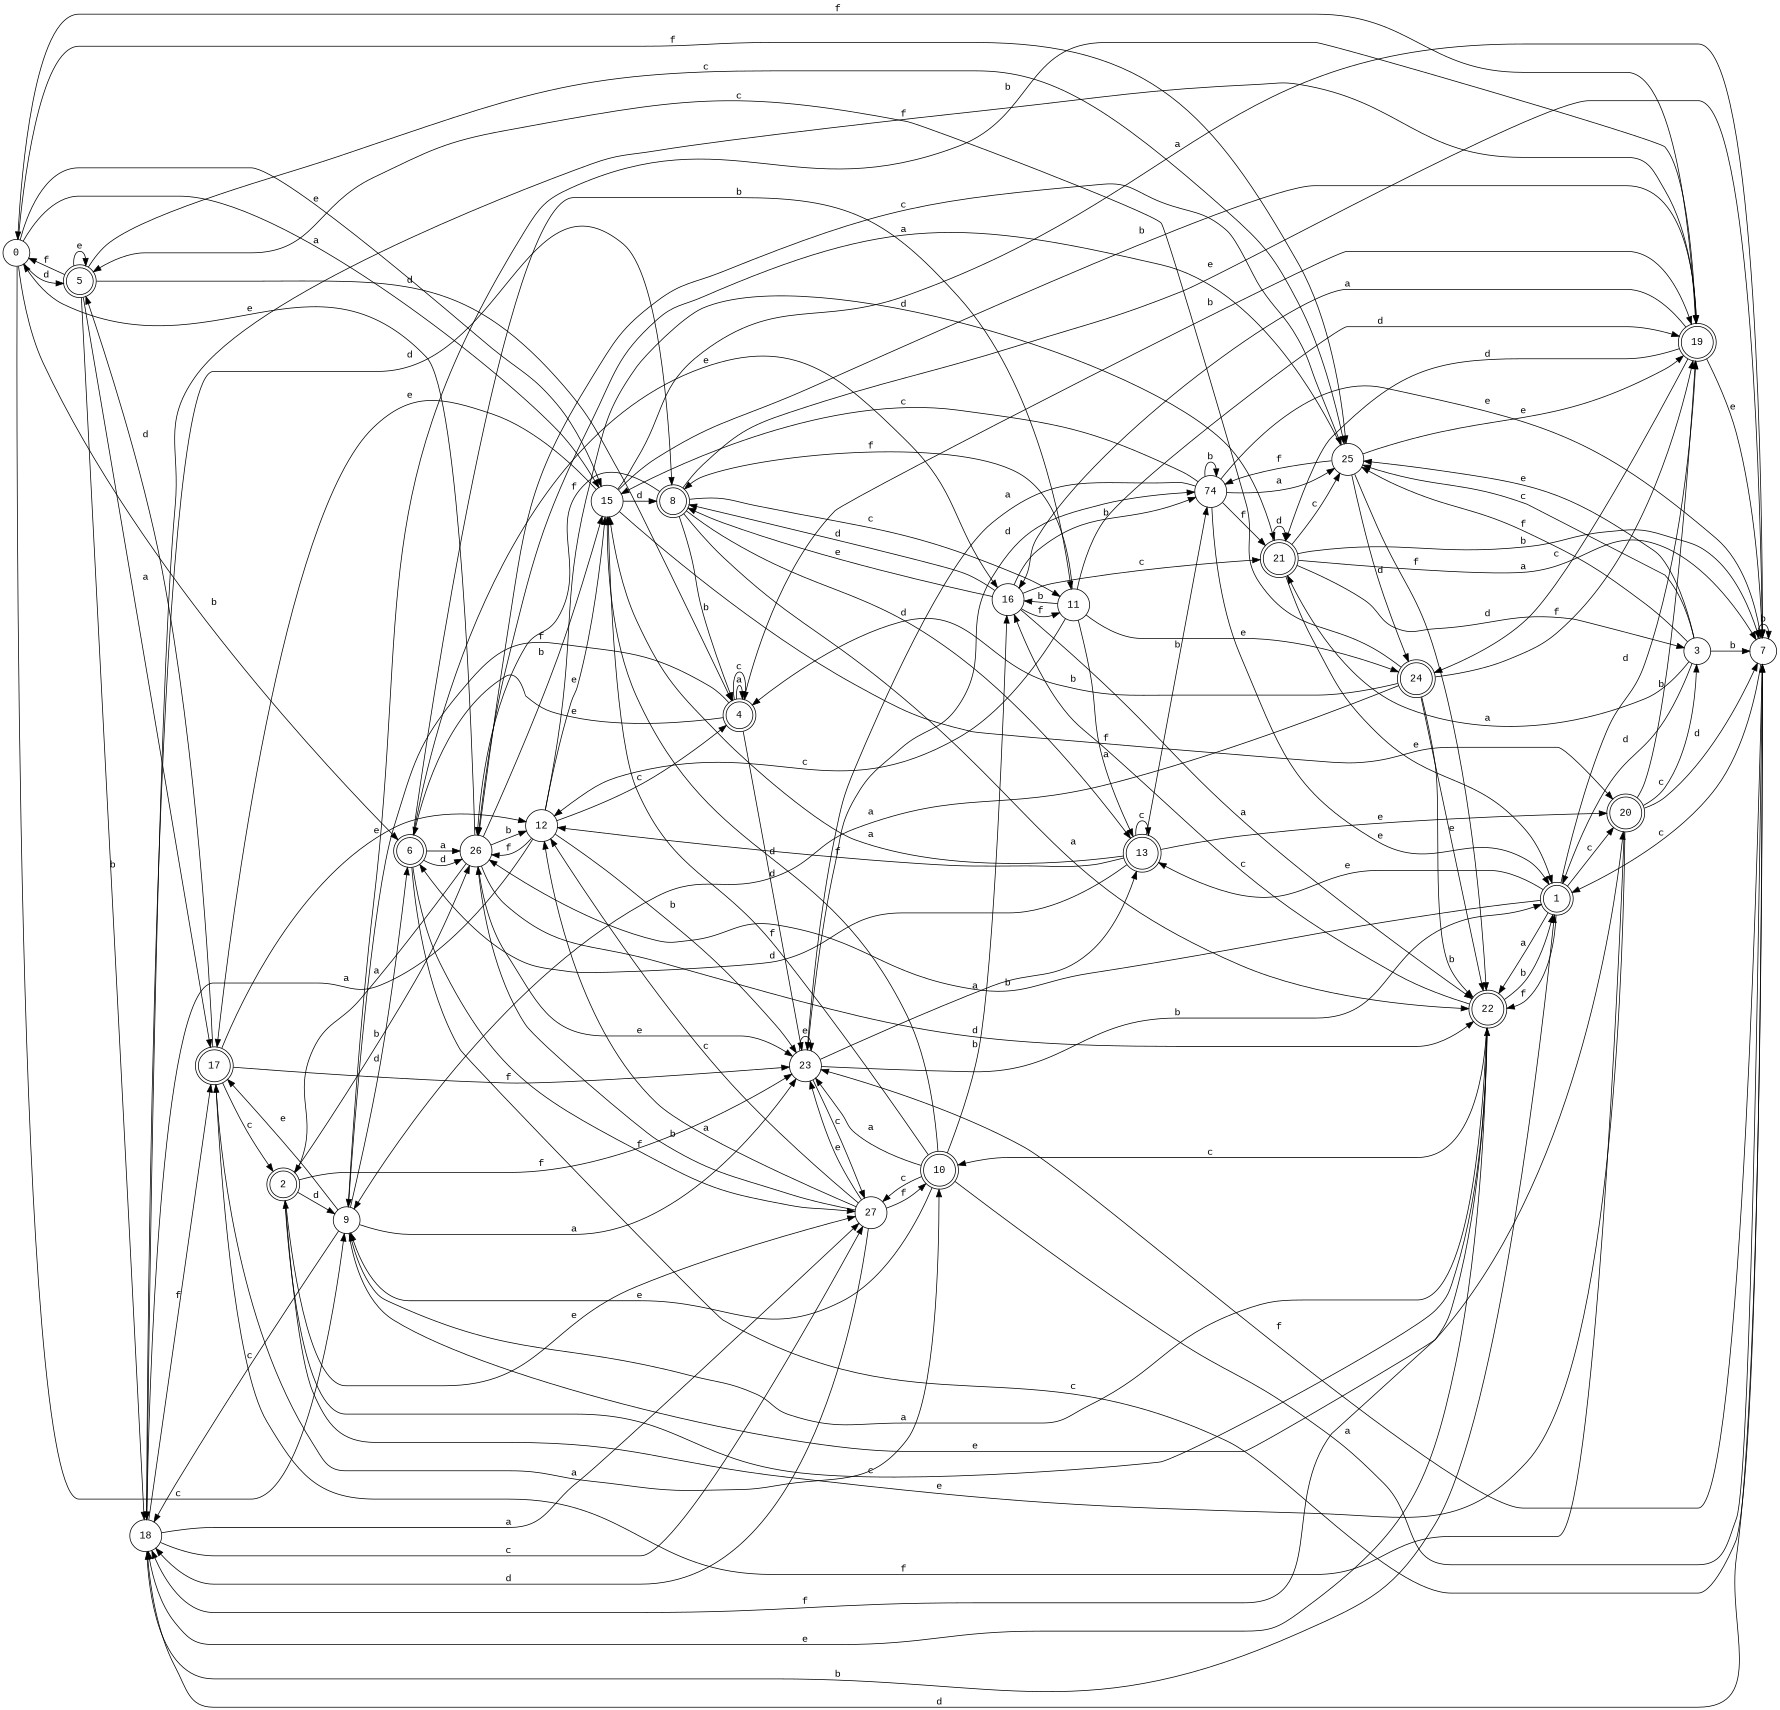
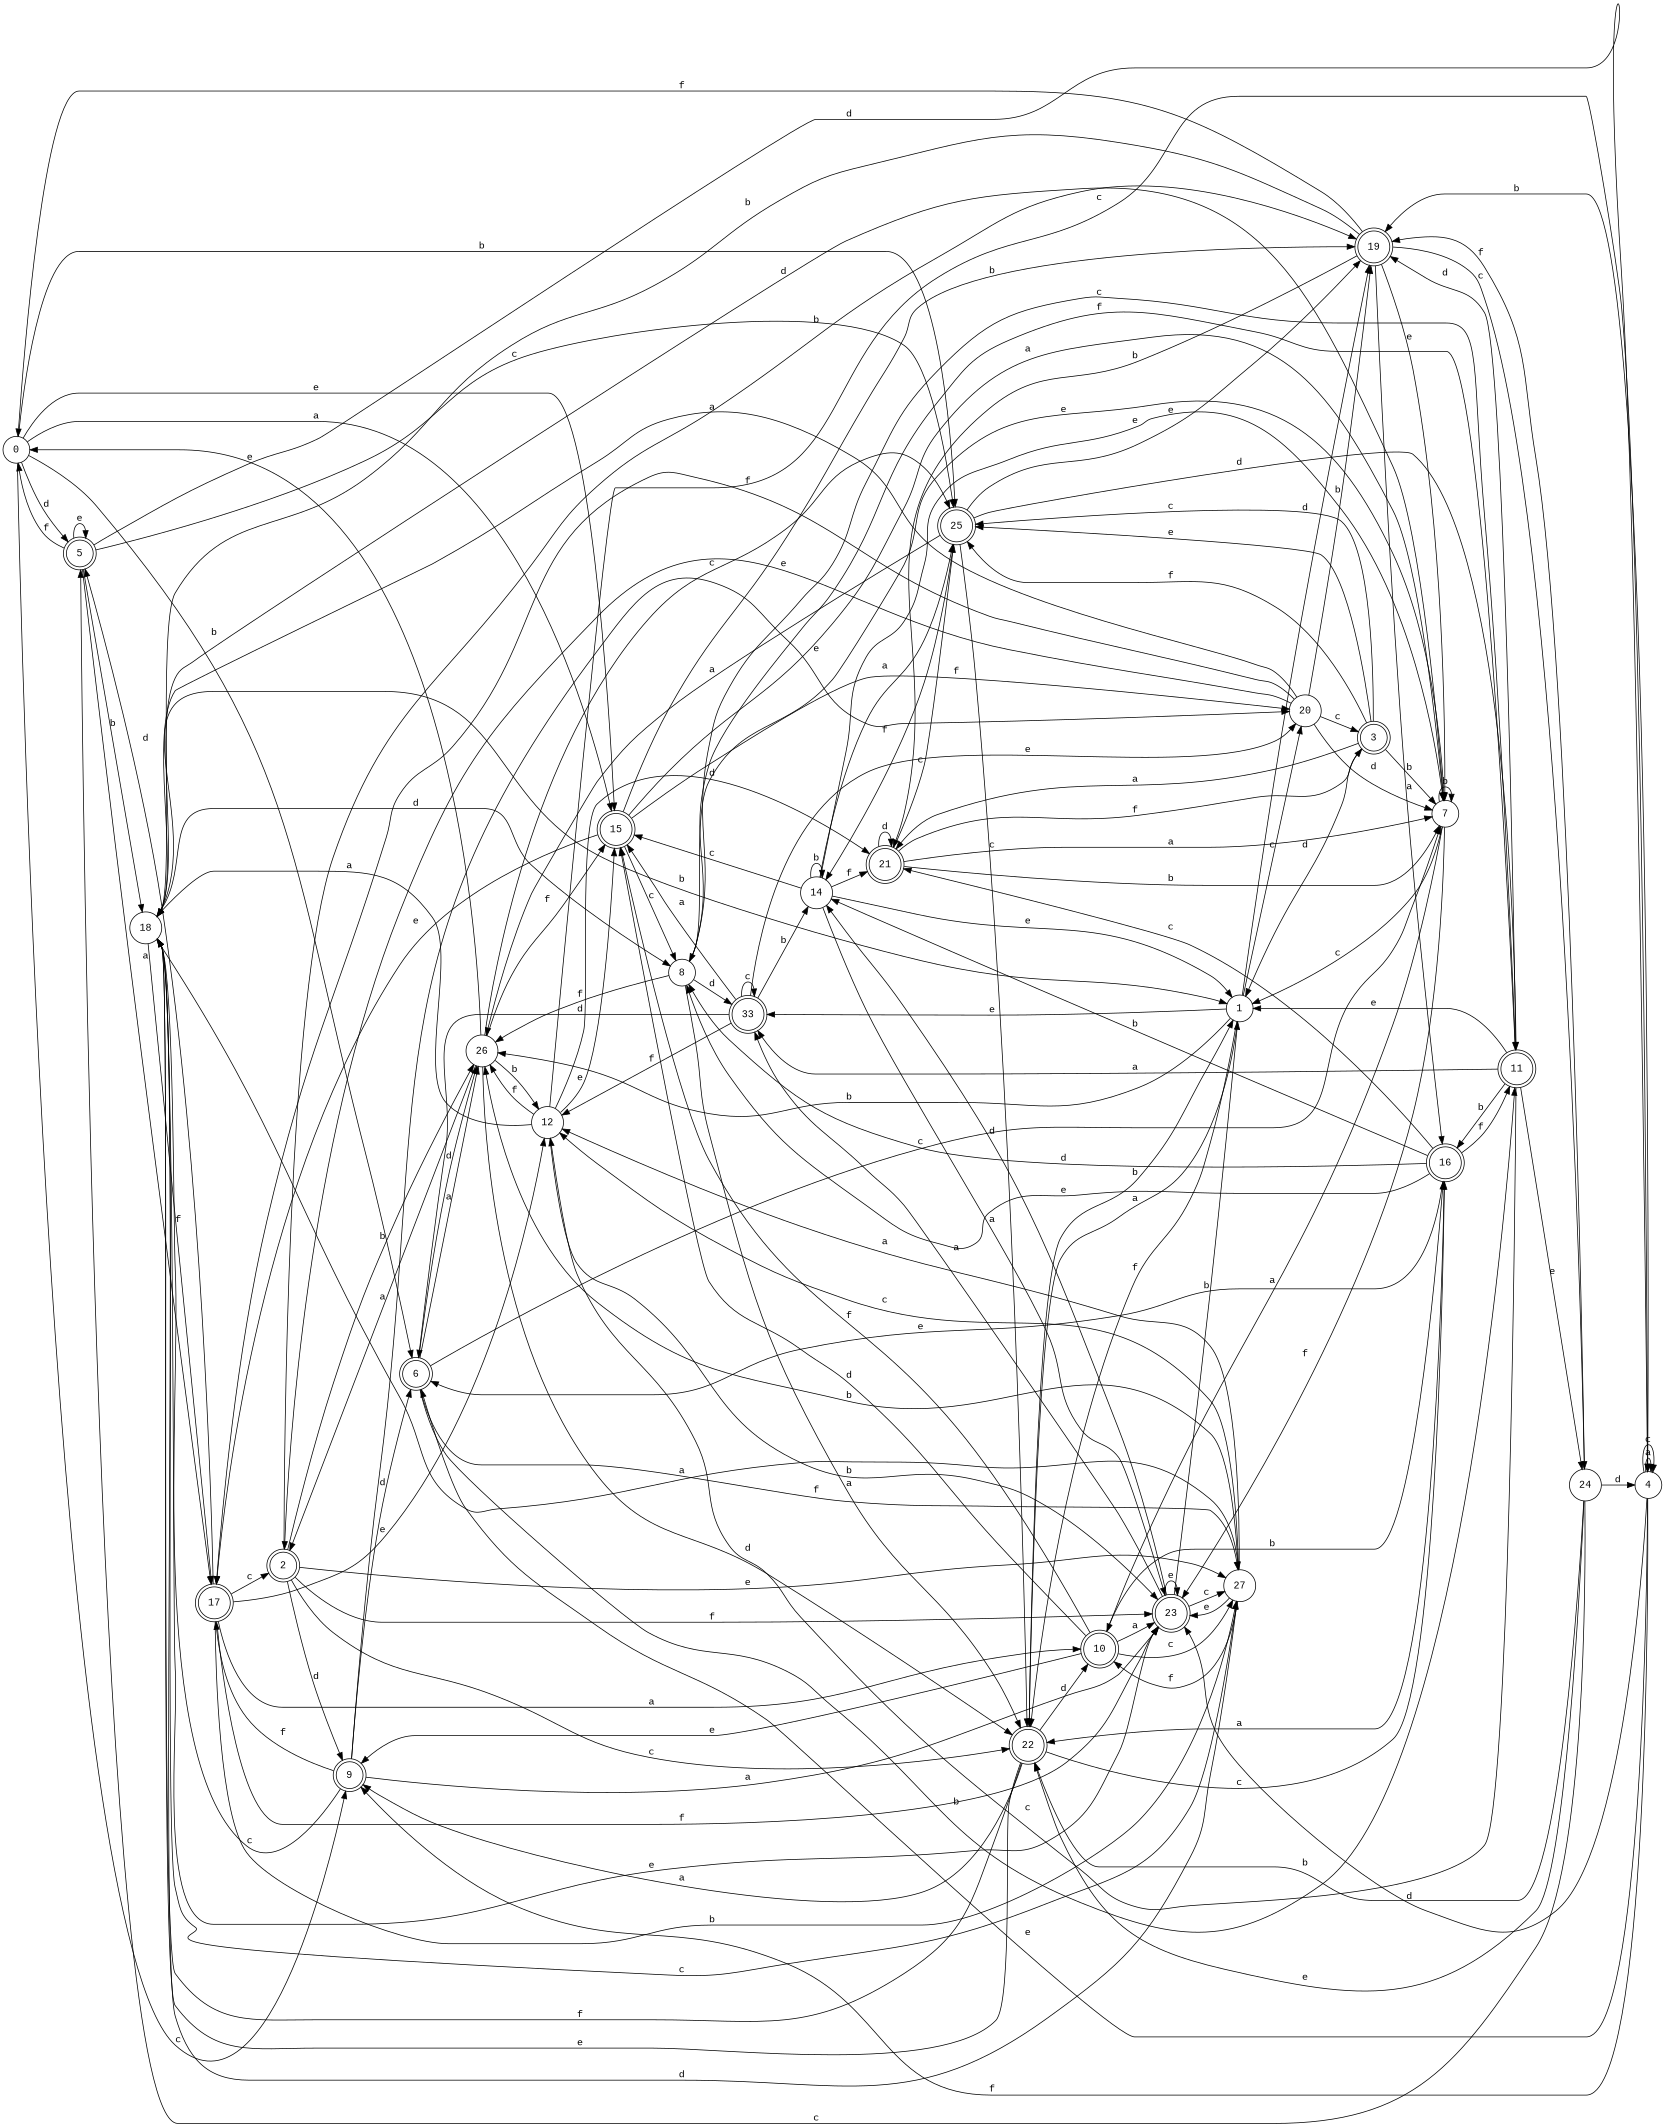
edge "0" -> "25": label "f" -> "b"
edge "19" -> "18": label "f" -> "b"
edge "9" -> "19": now "2" -> "19"
edge "19" -> "21": label "d" -> "b"
edge "6" -> "16": reversed
edge "20" -> "18": added, label "a"
node "25": shape circle -> doublecircle
node "74": label "74" -> "14"
edge "15" -> "8": label "d" -> "c"
node "15": shape circle -> doublecircle
node "8": shape doublecircle -> circle
edge "25" -> "24": now "25" -> "11"
edge "25" -> "22": label "f" -> "c"
node "16": shape circle -> doublecircle
node "11": shape circle -> doublecircle
edge "8" -> "4": removed, label "b"
edge "21" -> "3": label "d" -> "f"
node "3": shape circle -> doublecircle
edge "26" -> "15": label "b" -> "f"
edge "24" -> "4": label "b" -> "d"
node "24": shape doublecircle -> circle
node "4": shape doublecircle -> circle
edge "21" -> "1": now "11" -> "1"
node "20": shape doublecircle -> circle
edge "24" -> "9": removed, label "a"
node "13": label "13" -> "33"
node "1": shape doublecircle -> circle
edge "26" -> "23": now "18" -> "23"
node "23": shape circle -> doublecircle
edge "9" -> "17": label "e" -> "f"
edge "22" -> "10": label "c" -> "d"
node "9": shape circle -> doublecircle
edge "10" -> "7": reversed
edge "17" -> "27": added, label "b"
